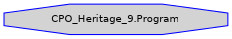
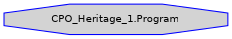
node "CPO_Heritage_9.Program": label "CPO_Heritage_9.Program" -> "CPO_Heritage_1.Program"
